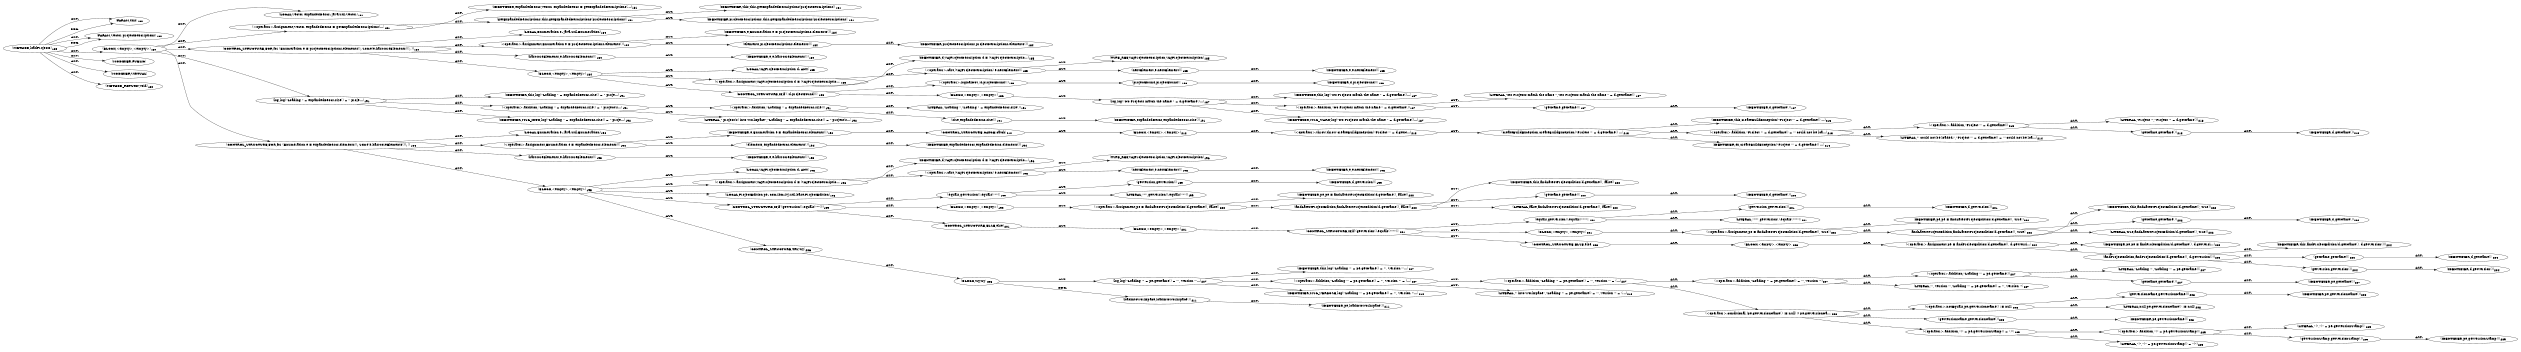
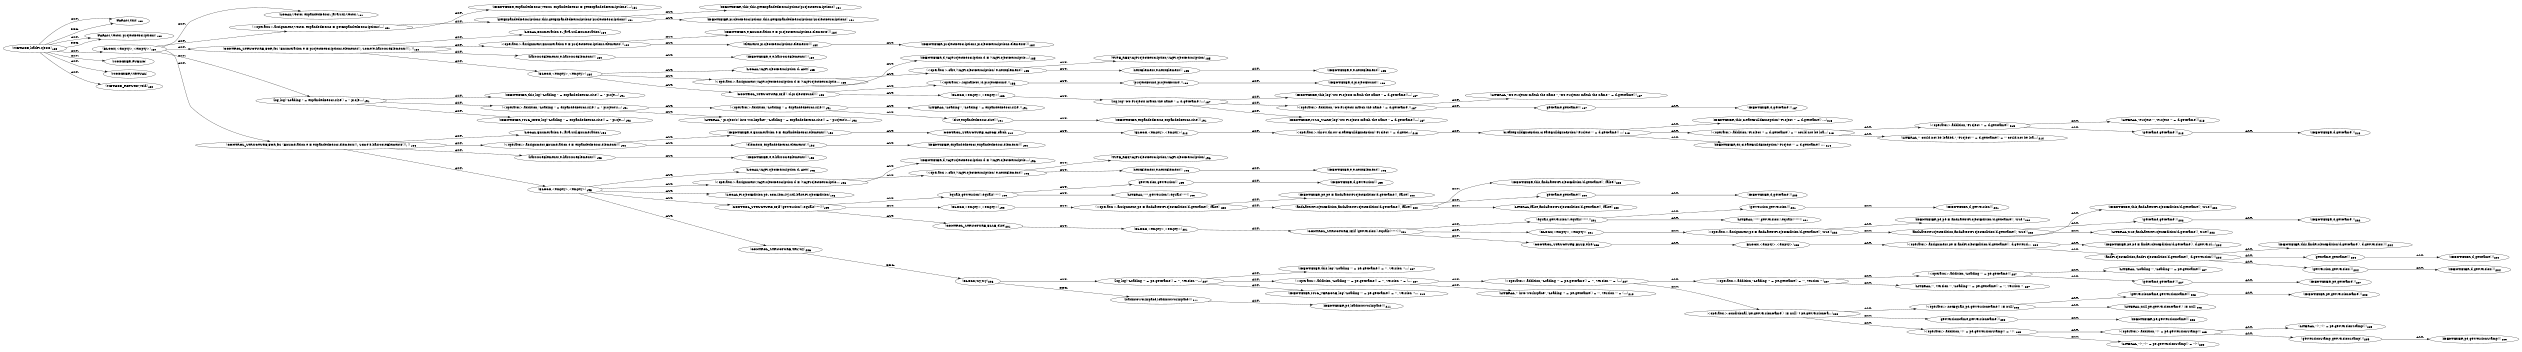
edge "(CONTROL_STRUCTURE,TRY,try)" -> "(BLOCK,try,try)": label "AST: " -> "DDG: "
